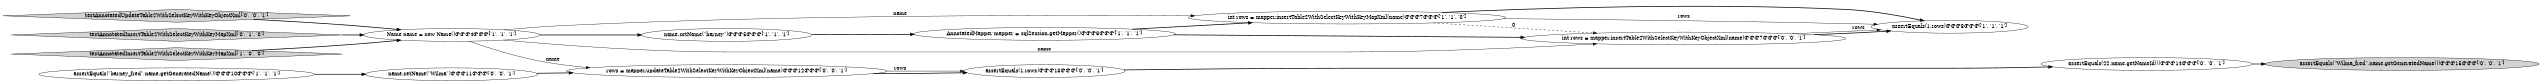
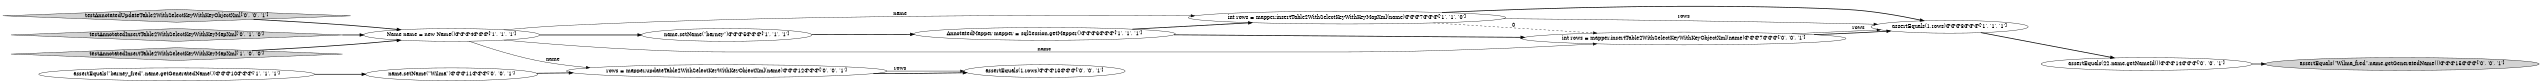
edge "assertEquals(1,rows)@@@13@@@['0', '0', '1']" -> "assertEquals(22,name.getNameId())@@@14@@@['0', '0', '1']": now "assertEquals(1,rows)@@@8@@@['1', '1', '1']" -> "assertEquals(22,name.getNameId())@@@14@@@['0', '0', '1']"
